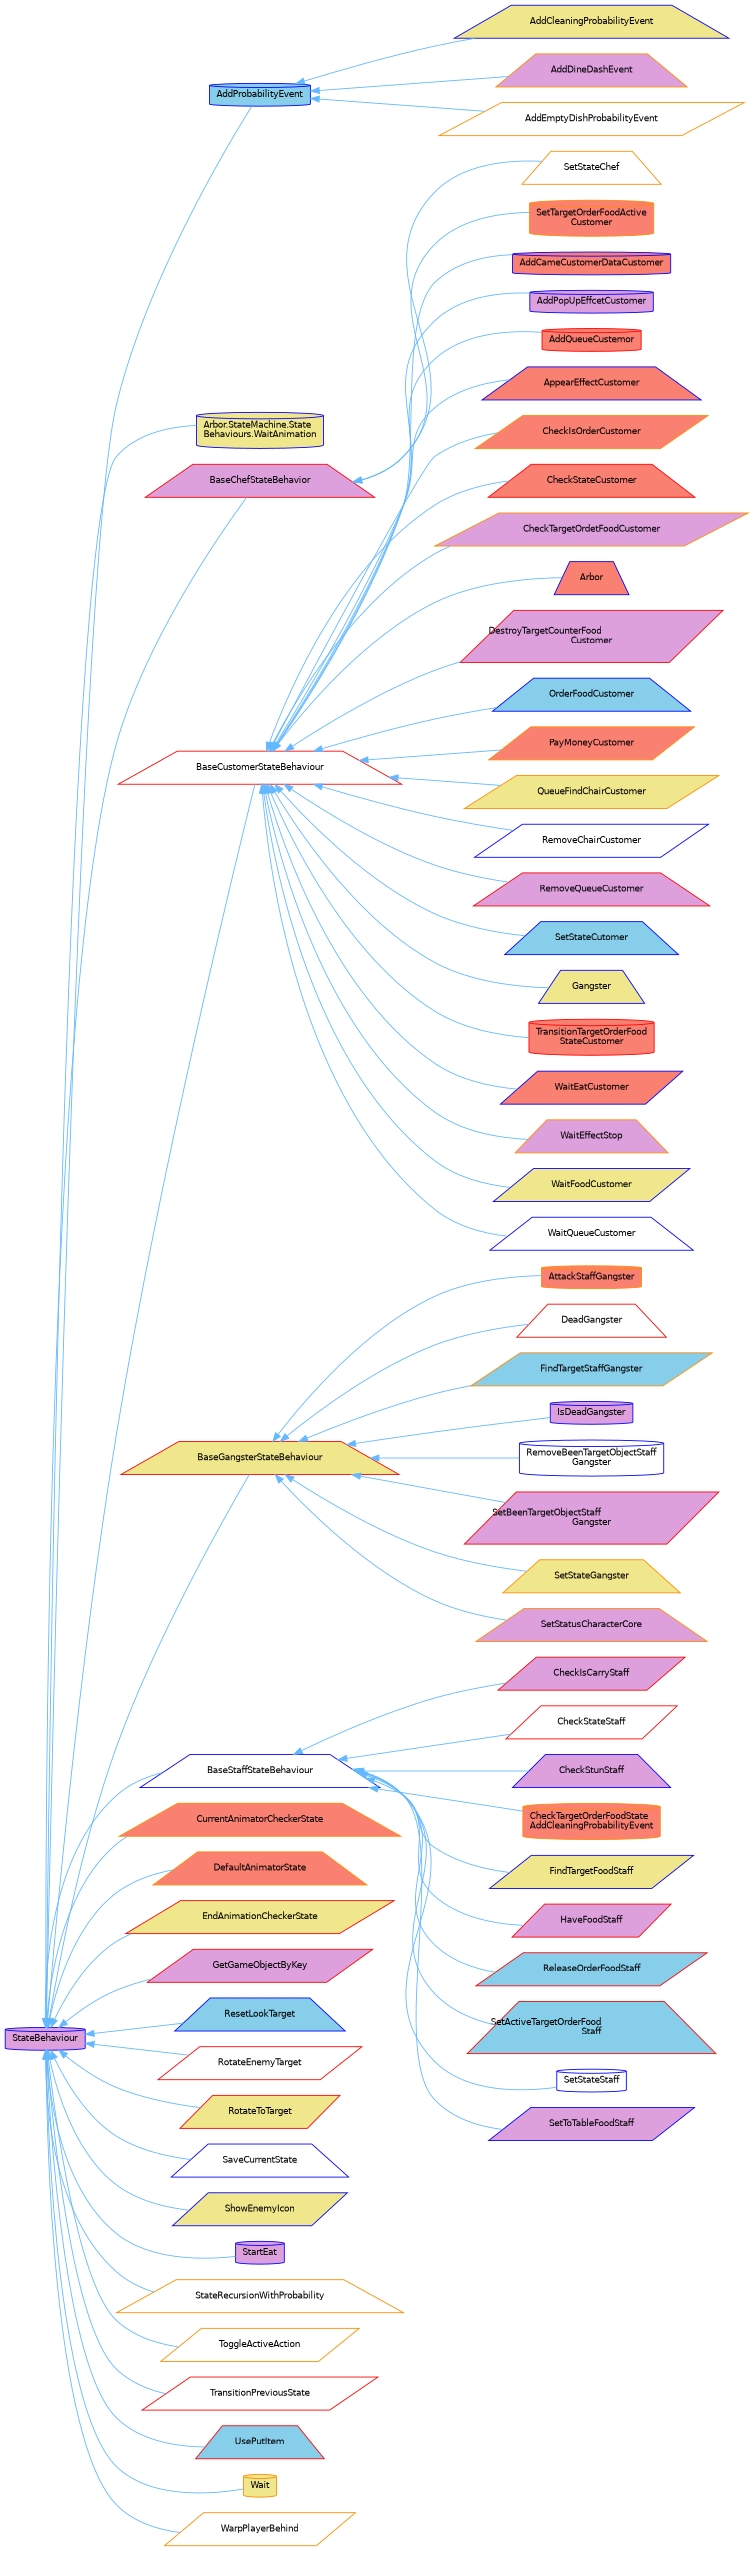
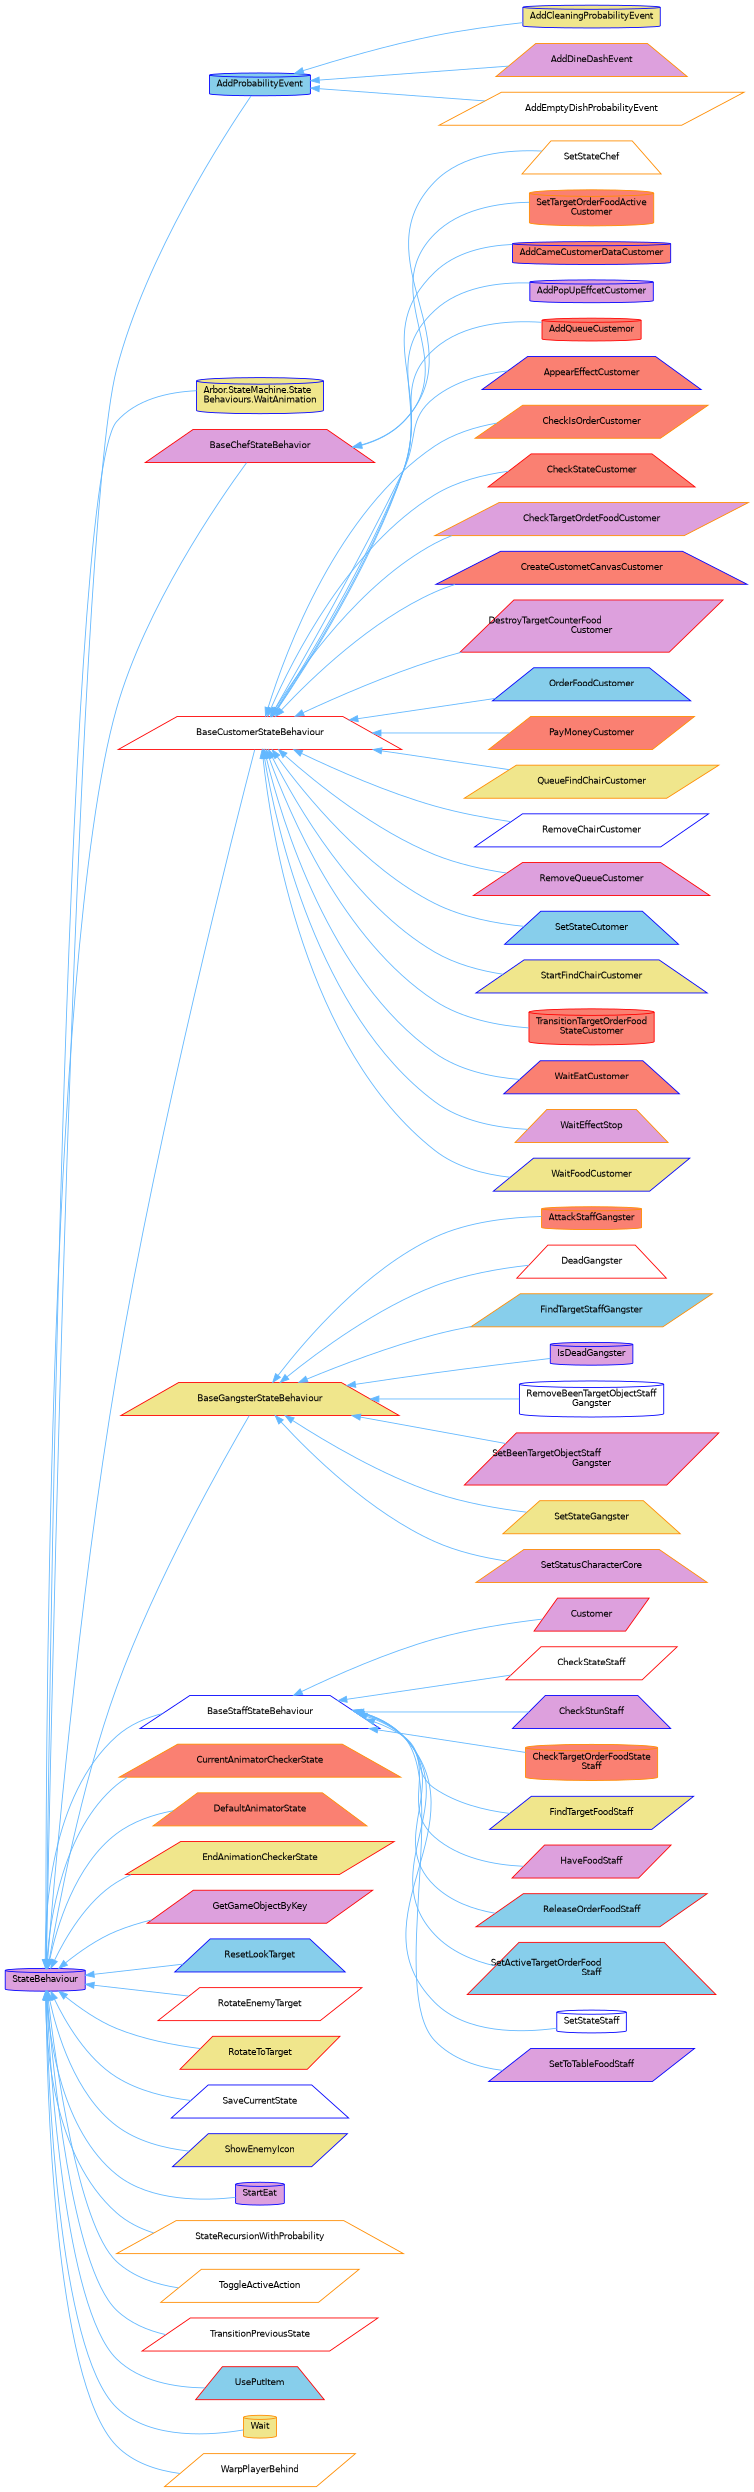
node "AddCleaningProbabilityEvent": shape trapezium -> cylinder
node "Arbor": label "Arbor" -> "CreateCustometCanvasCustomer"
node "Gangster": label "Gangster" -> "StartFindChairCustomer"
node "WaitEatCustomer": shape parallelogram -> trapezium
node "WaitQueueCustomer": removed
node "CheckIsCarryStaff": label "CheckIsCarryStaff" -> "Customer"
node "CheckTargetOrderFoodState AddCleaningProbabilityEvent": label "CheckTargetOrderFoodState AddCleaningProbabilityEvent" -> "CheckTargetOrderFoodState Staff"
